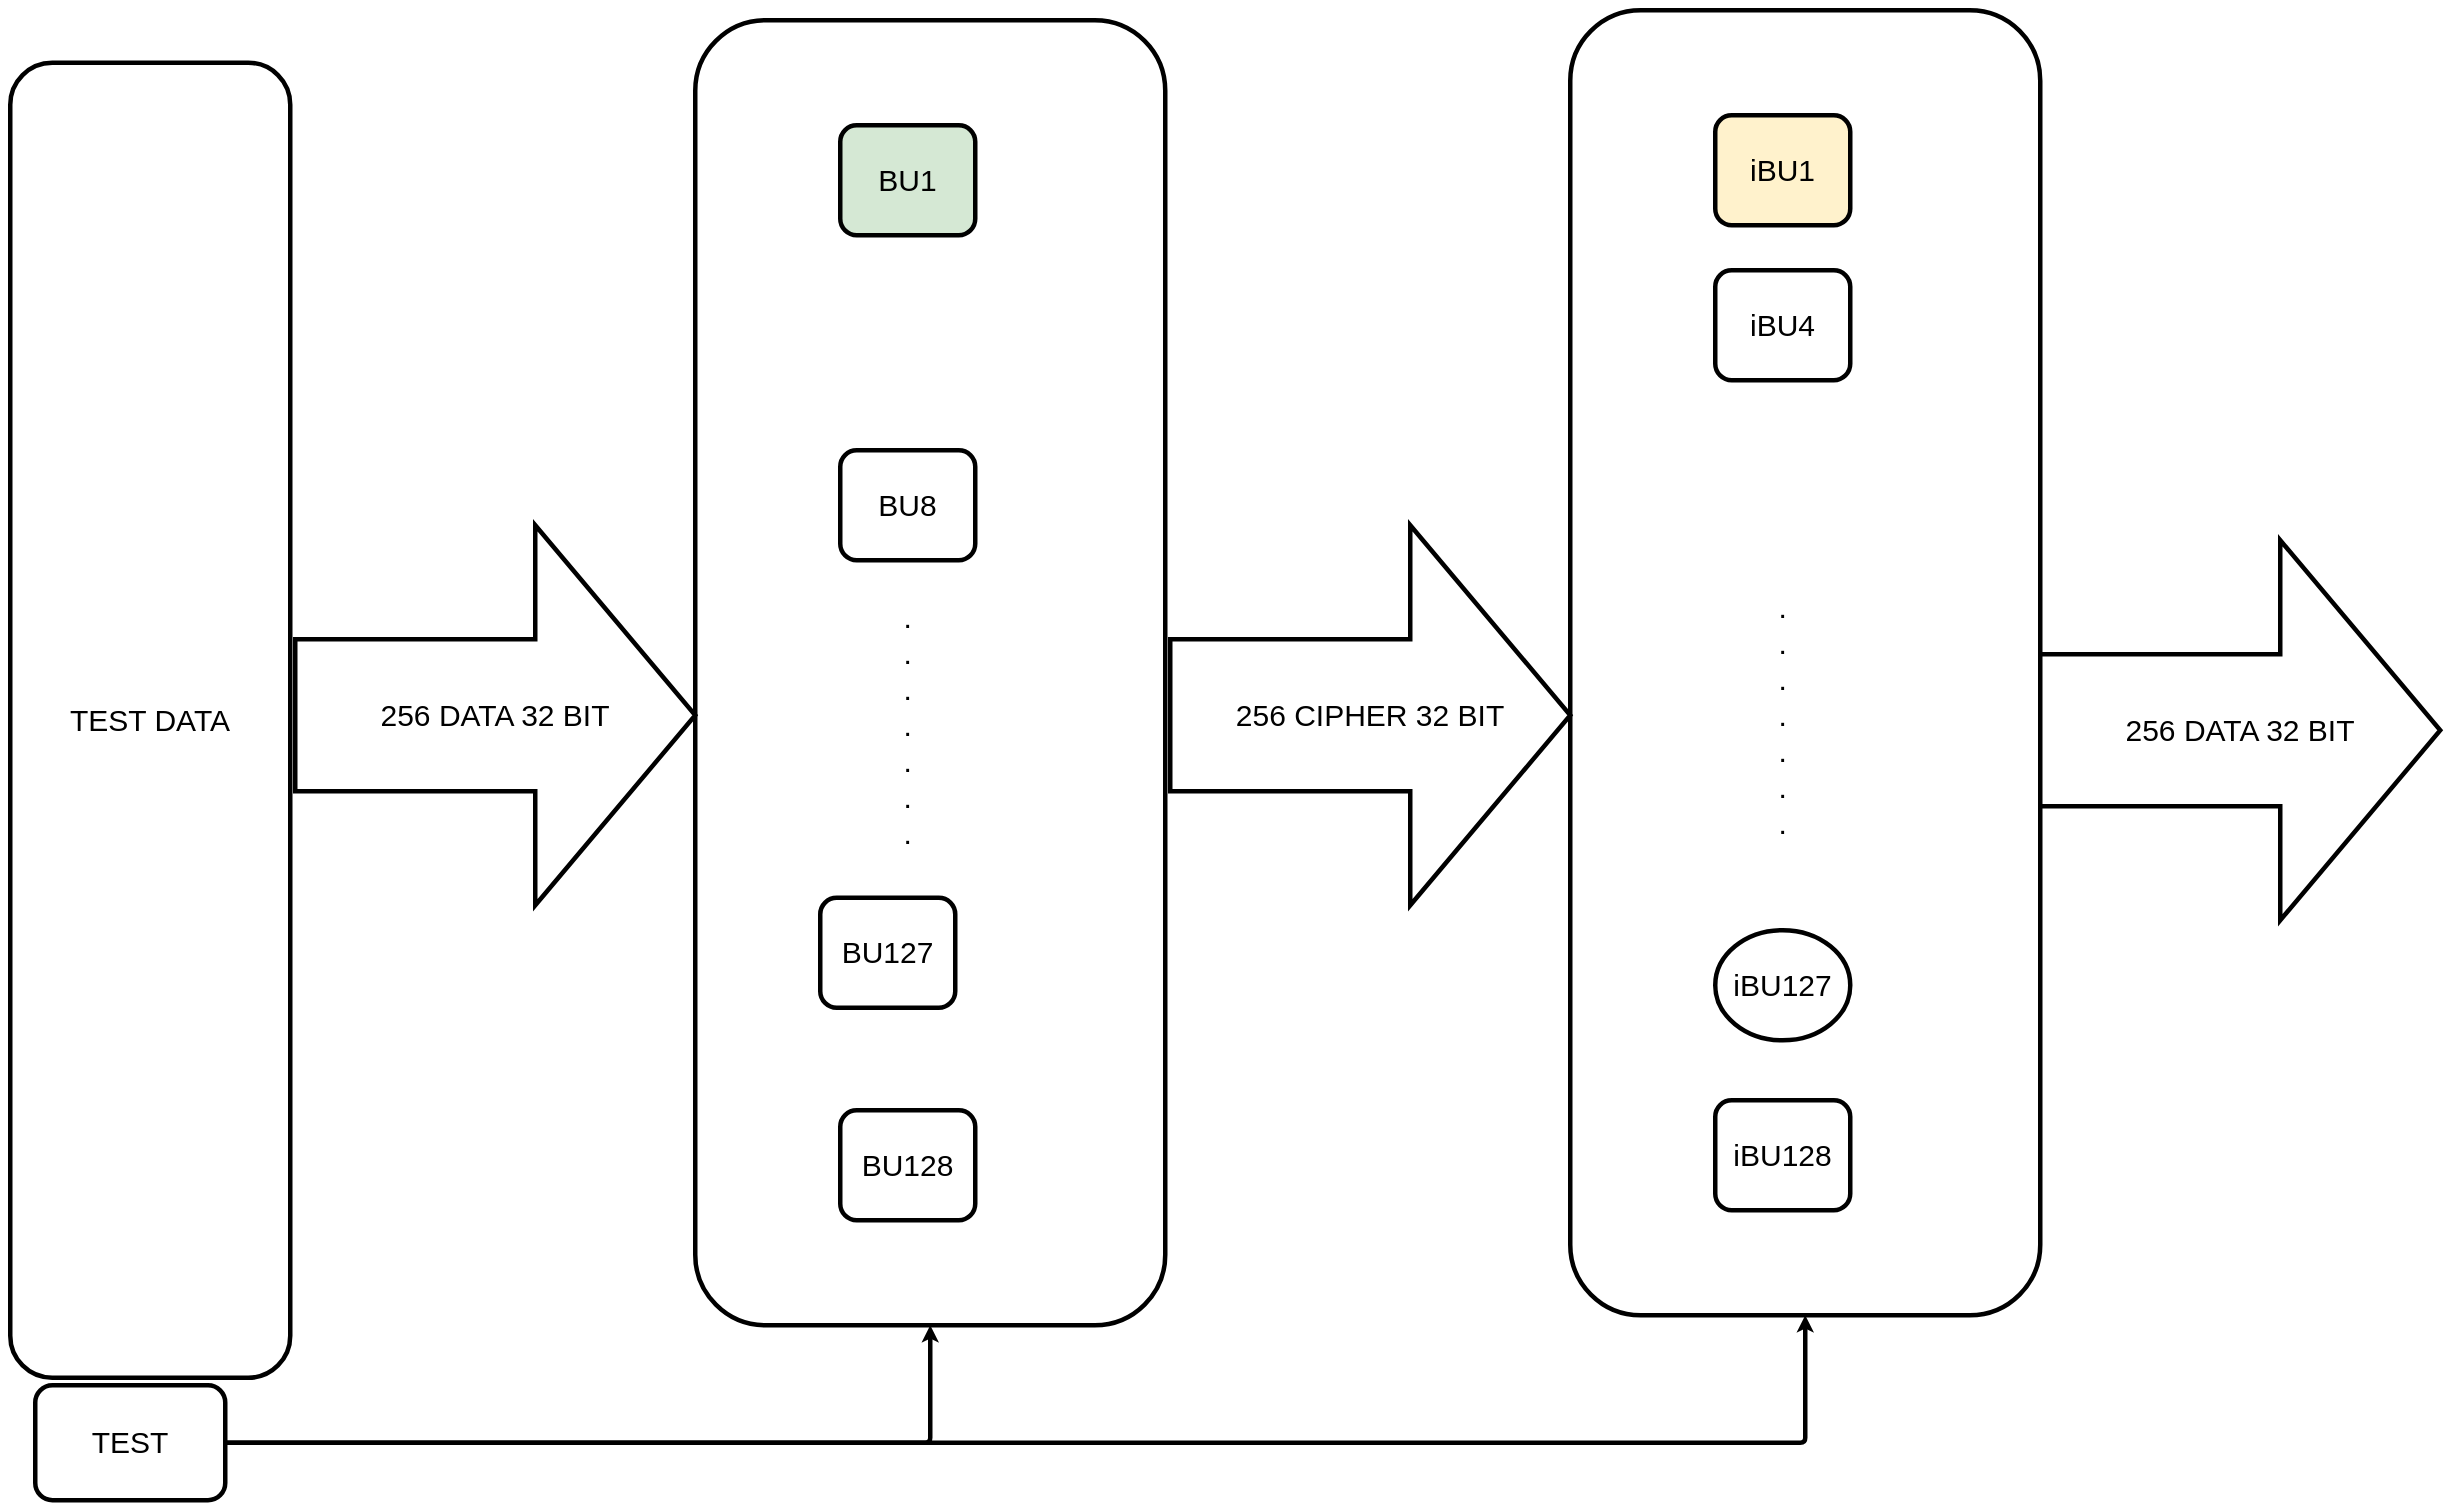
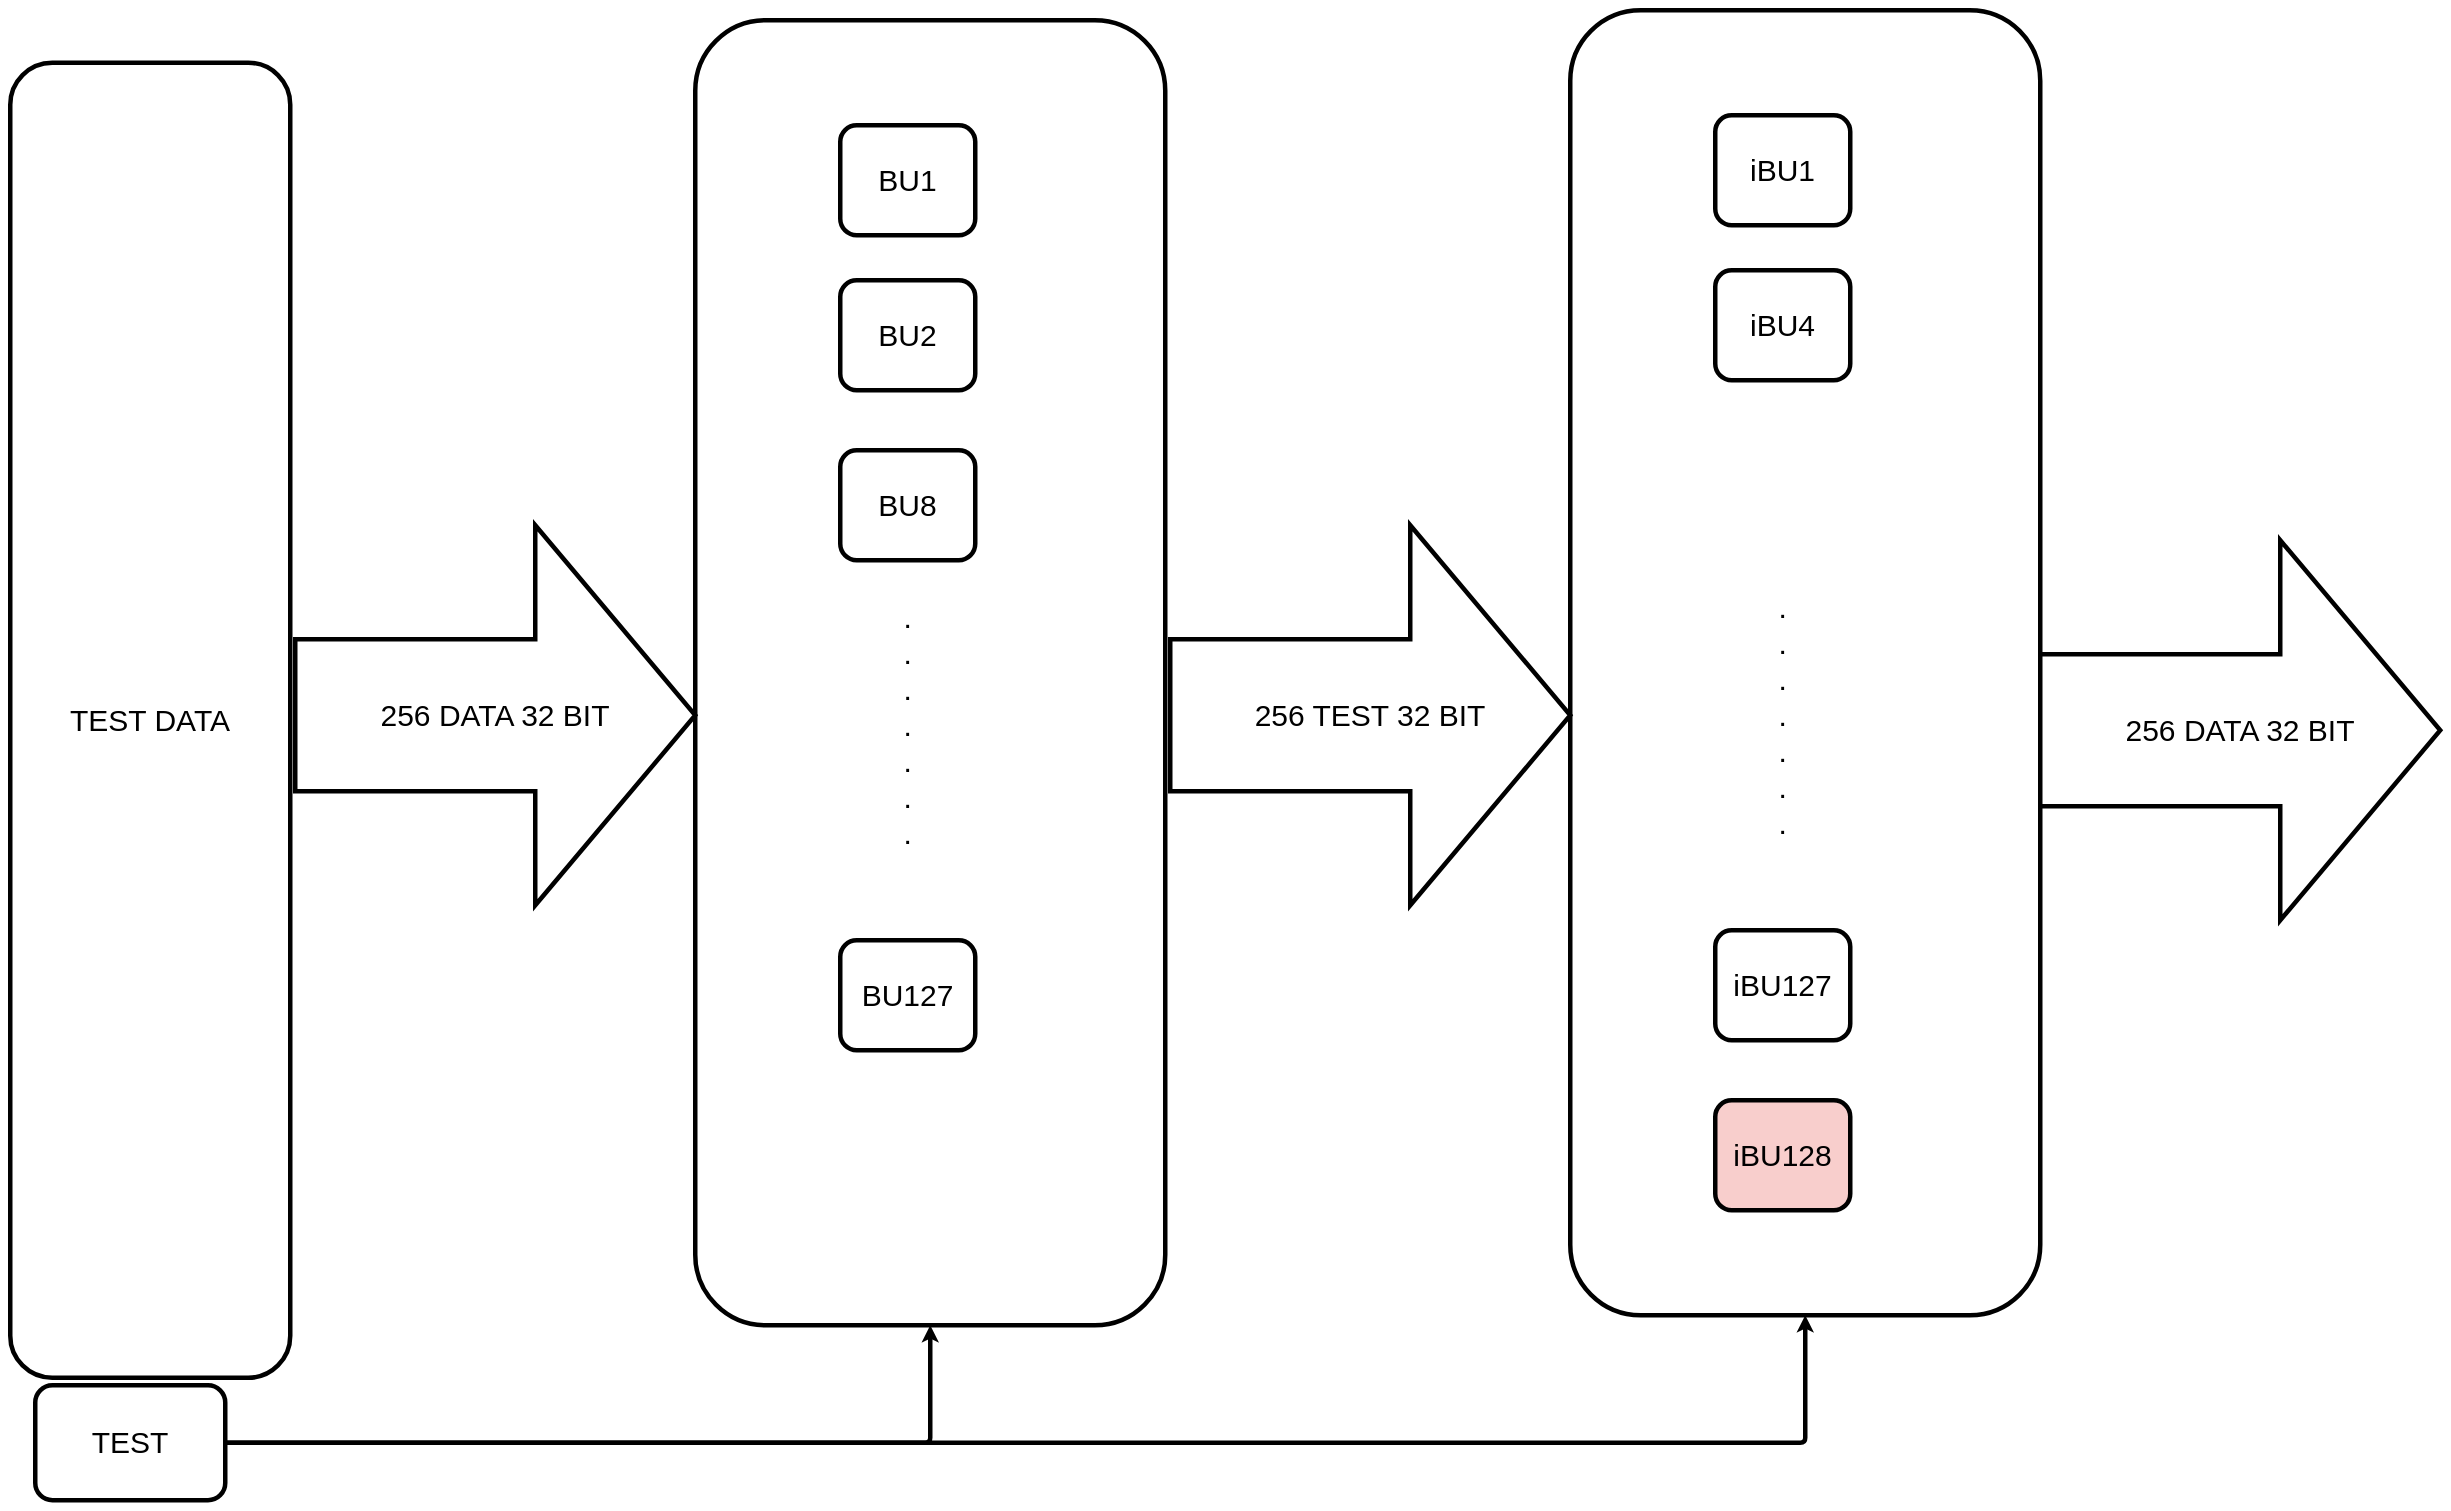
node "iBU1": fillcolor #fff2cc -> #ffffff
node "BU1": fillcolor #d5e8d4 -> #ffffff
node "BU2": added
node "256 CIPHER 32 BIT": label "256 CIPHER 32 BIT" -> "256 TEST 32 BIT"
node "BU127": moved (888, 953) -> (908, 995)
node "iBU127": shape ellipse -> rounded rectangle
node "iBU128": fillcolor #ffffff -> #f8cecc
node "BU128": removed
